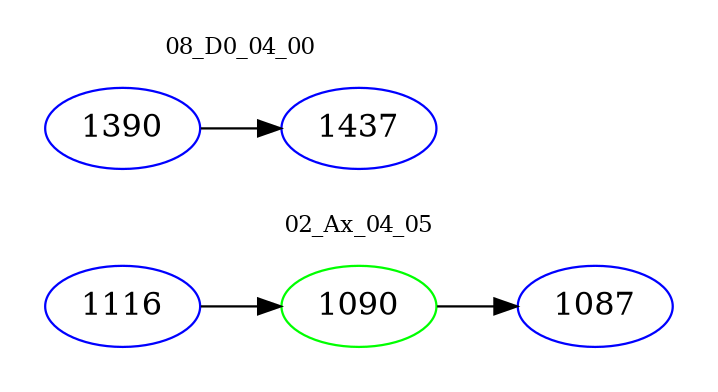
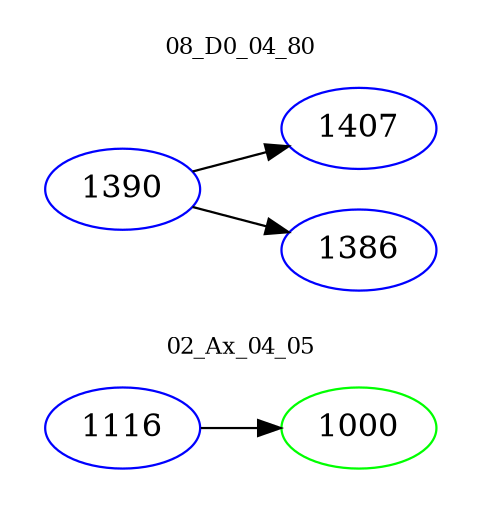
cluster "08_D0_04_00": label "08_D0_04_00" -> "08_D0_04_80"
node "1437": label "1437" -> "1407"
node "1386": added
node "1090": label "1090" -> "1000"
node "1087": removed
